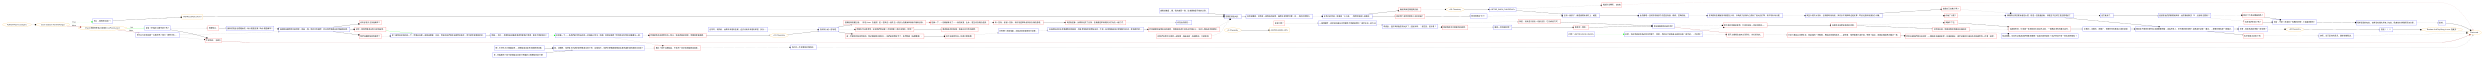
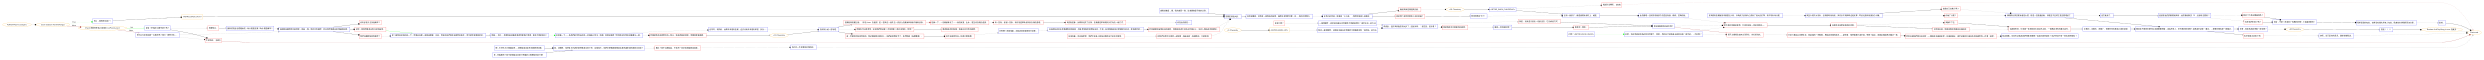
edge "他們會唱一些針對那個孩子的惡意歌曲。糟糕、惡毒的歌。" -> "當我看到音樂被用來傷害別人時，作為孩子的我內心受到了很大的打擊。我不明白為什麼。": now "他們會唱一些針對那個孩子的惡意歌曲。糟糕、惡毒的歌。" -> "那不是你想聽的東西。它是造成這一切的原因之一。"
node "我有一種彈鋼琴，或者說演奏任何音樂而不用總是想到「虛空語」的方法": added
edge "但即便這樣，我還是覺得我會說這種語言。" -> "別說我蠢，但你有試著為牠們彈奏音樂嗎？為你的那些朋友？也許即使只有一秒也會有幫助？": now "而現在當牠們開口說話時，一開始就充滿著絕望，充滿著錯誤。虛空語最初只讓這些生物感受到一件事：絕望。" -> "別說我蠢，但你有試著為牠們彈奏音樂嗎？為你的那些朋友？也許即使只有一秒也會有幫助？"
node "這很有趣，也充滿希望。我們中很多人都無法選擇自己的生活環境。": added
edge "但想像一下——為我們的世界去創造一些能讓人哭泣、跳舞、歌唱的東西？對我來說它簡直就像魔法一樣。" -> "魔法？我不這麼認為。不過有一首好歌我確實挺喜歡。": now "但想像一下——為我們的世界去創造一些能讓人哭泣、跳舞、歌唱的東西？對我來說它簡直就像魔法一樣。" -> "但等等，我問你，如果未來還有音樂，也許代表未來還有希望。所以……"
